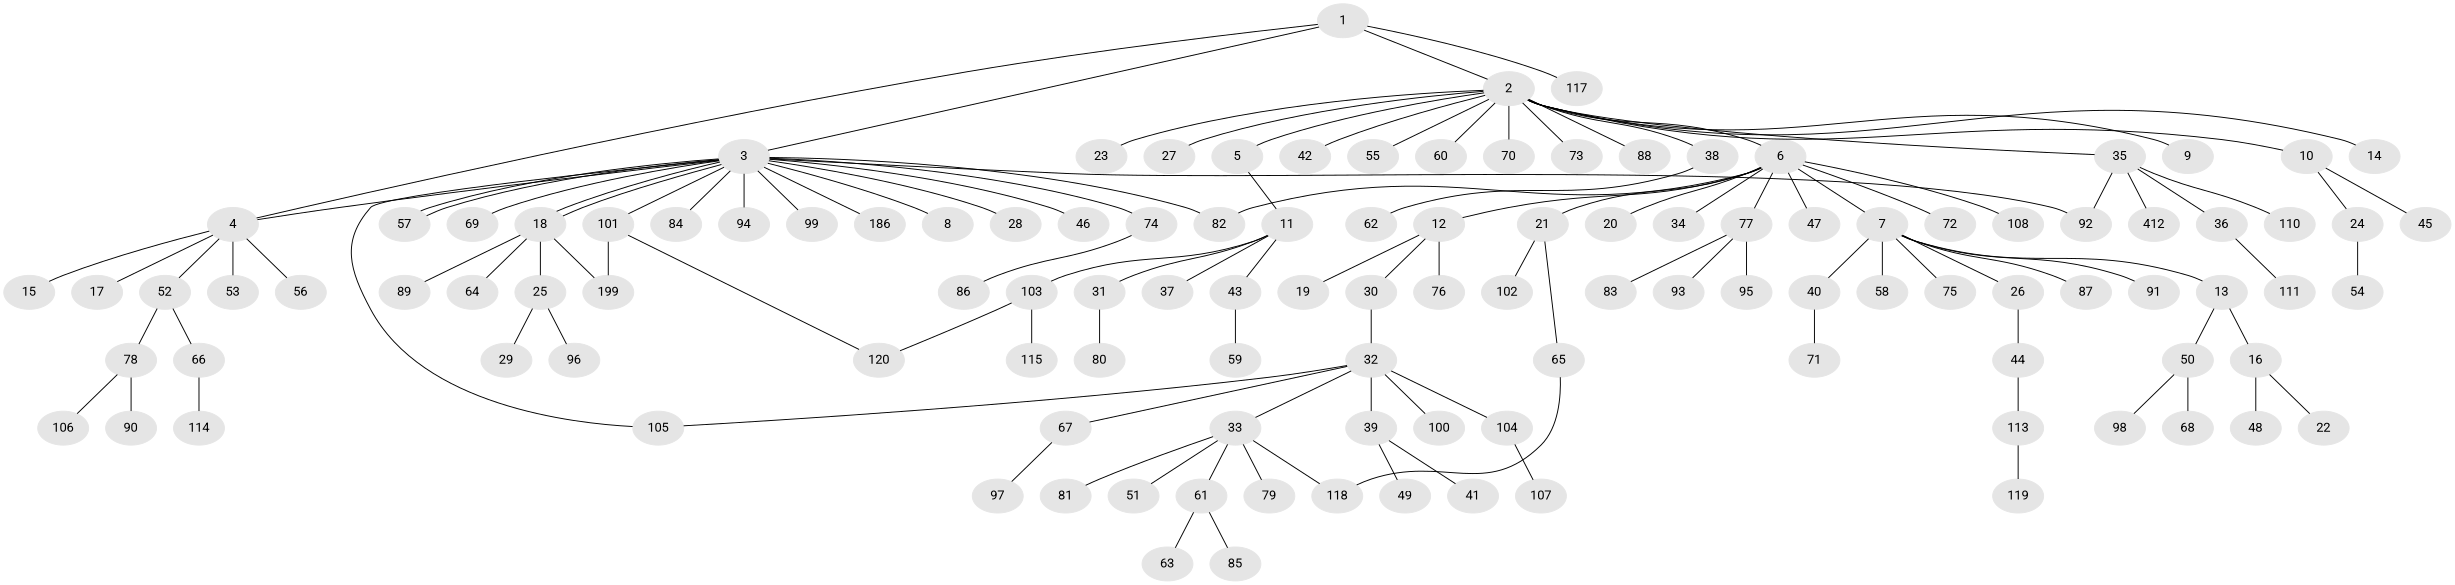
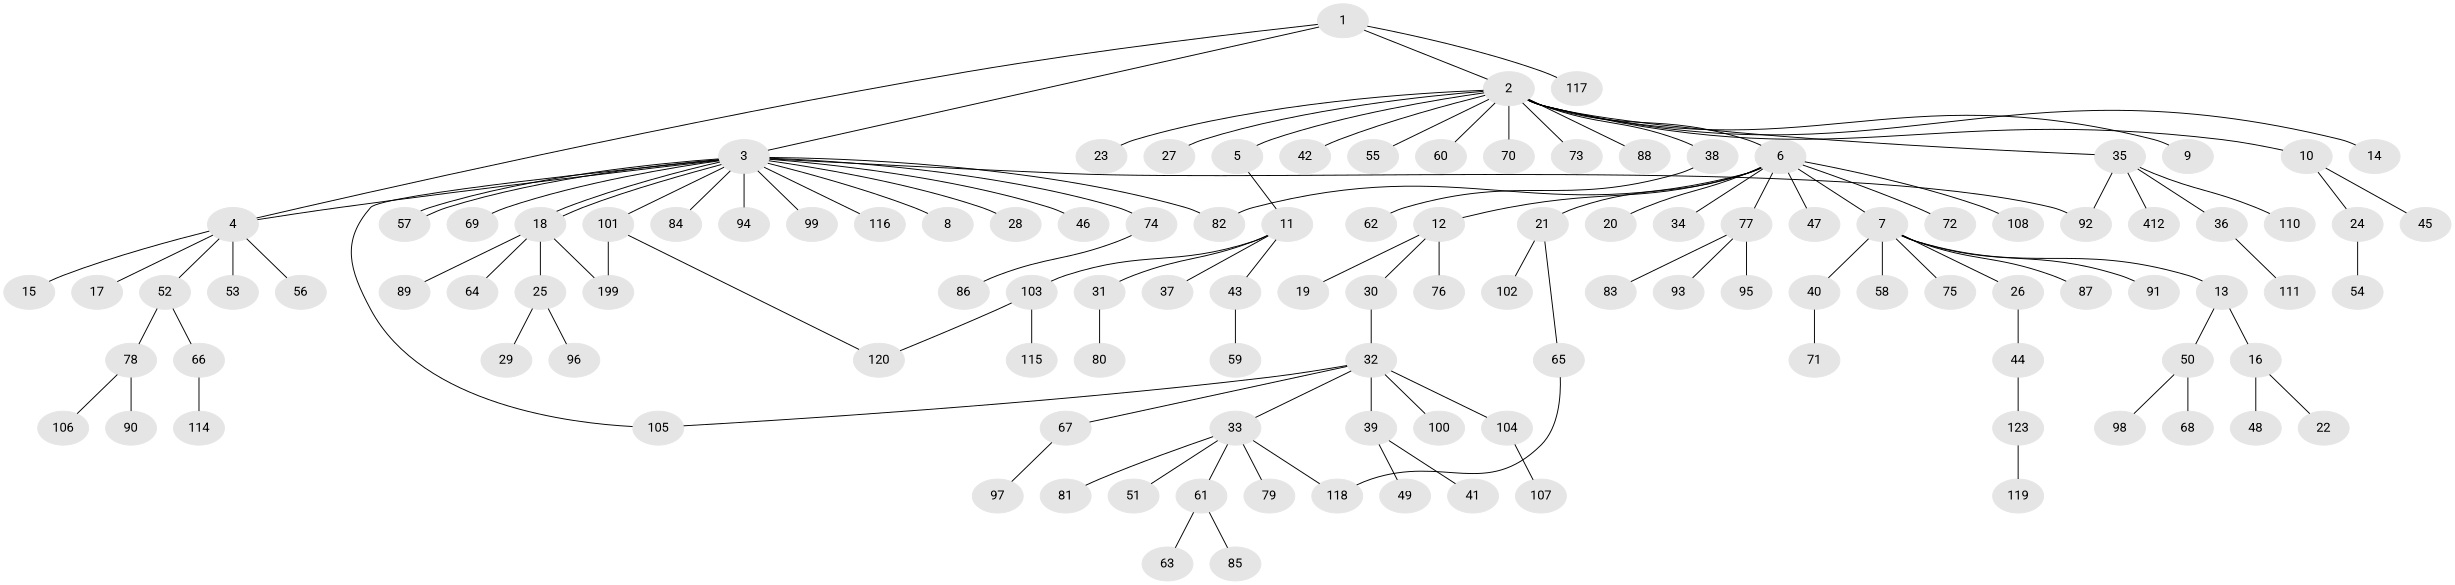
node "186": label "186" -> "116"
node "113": label "113" -> "123"
